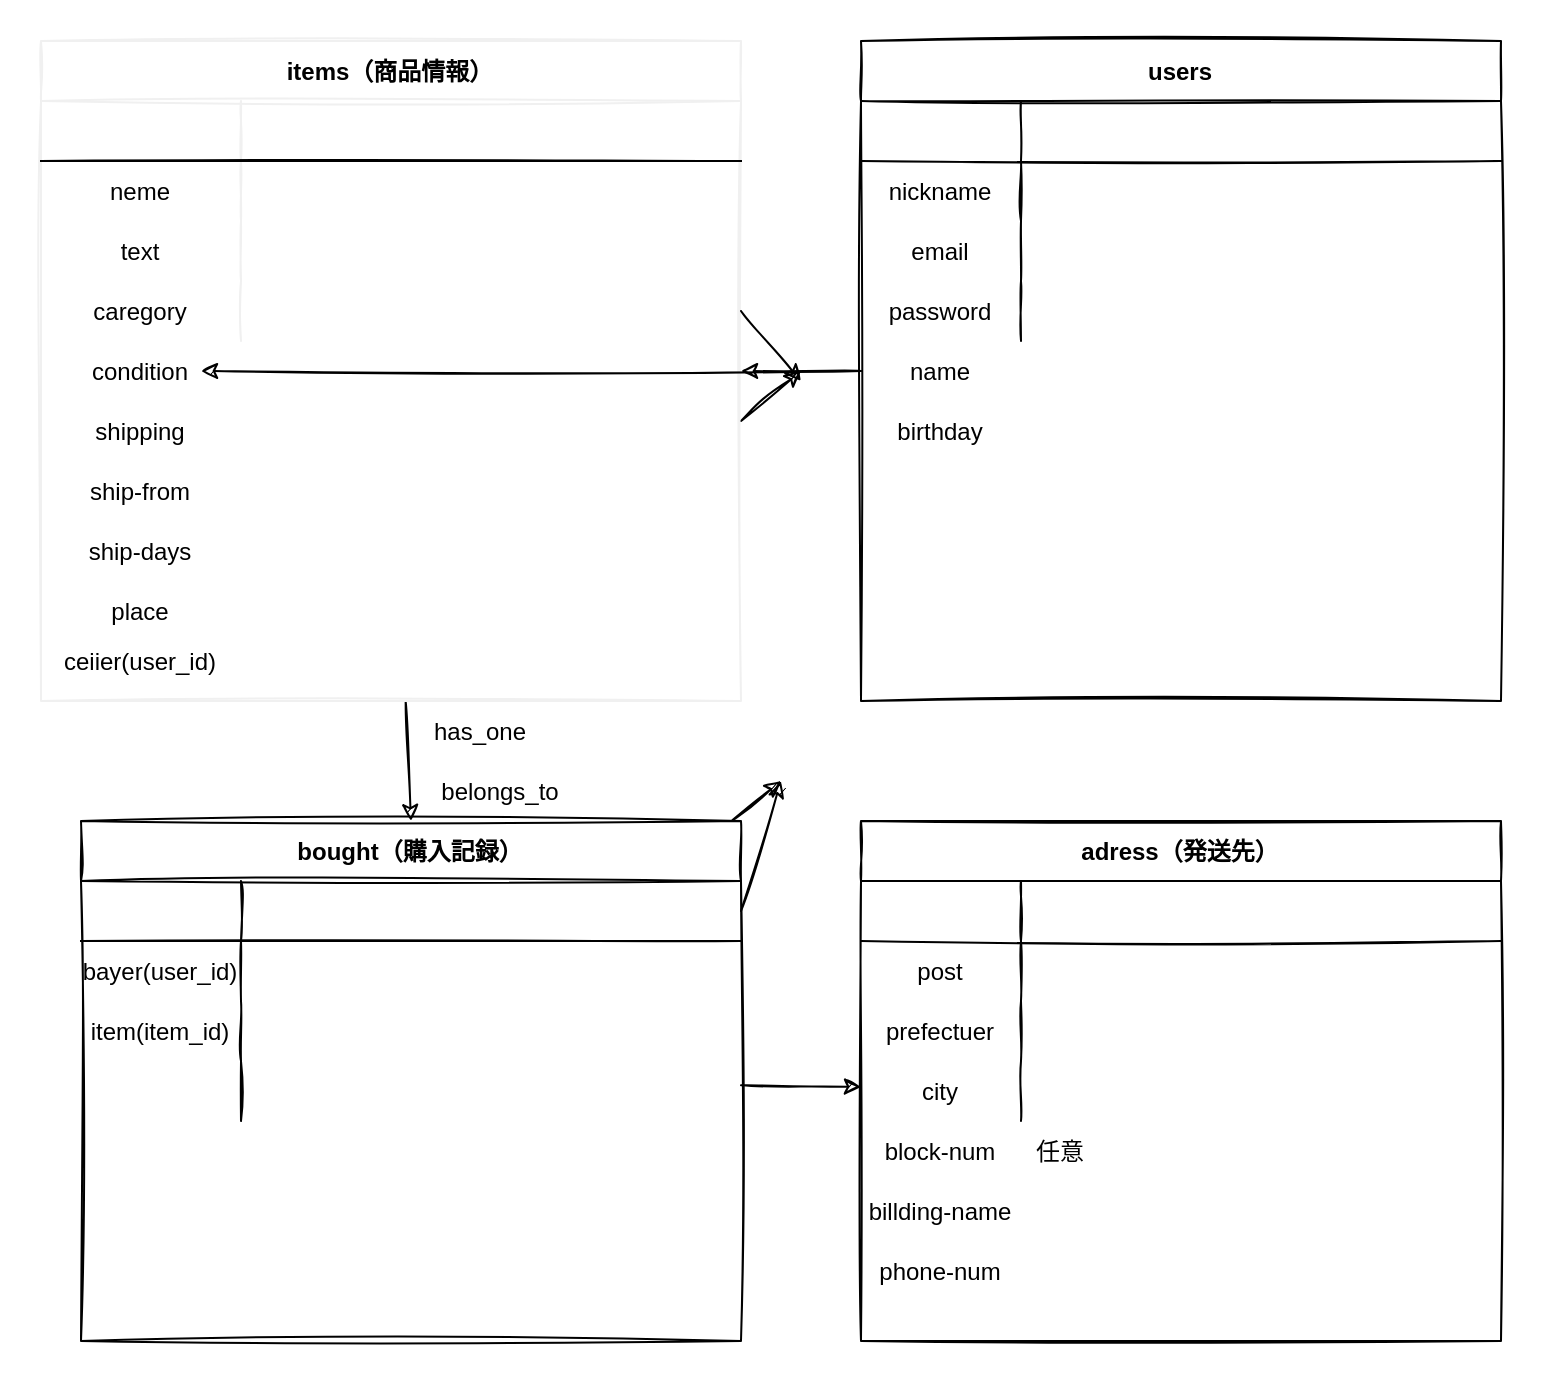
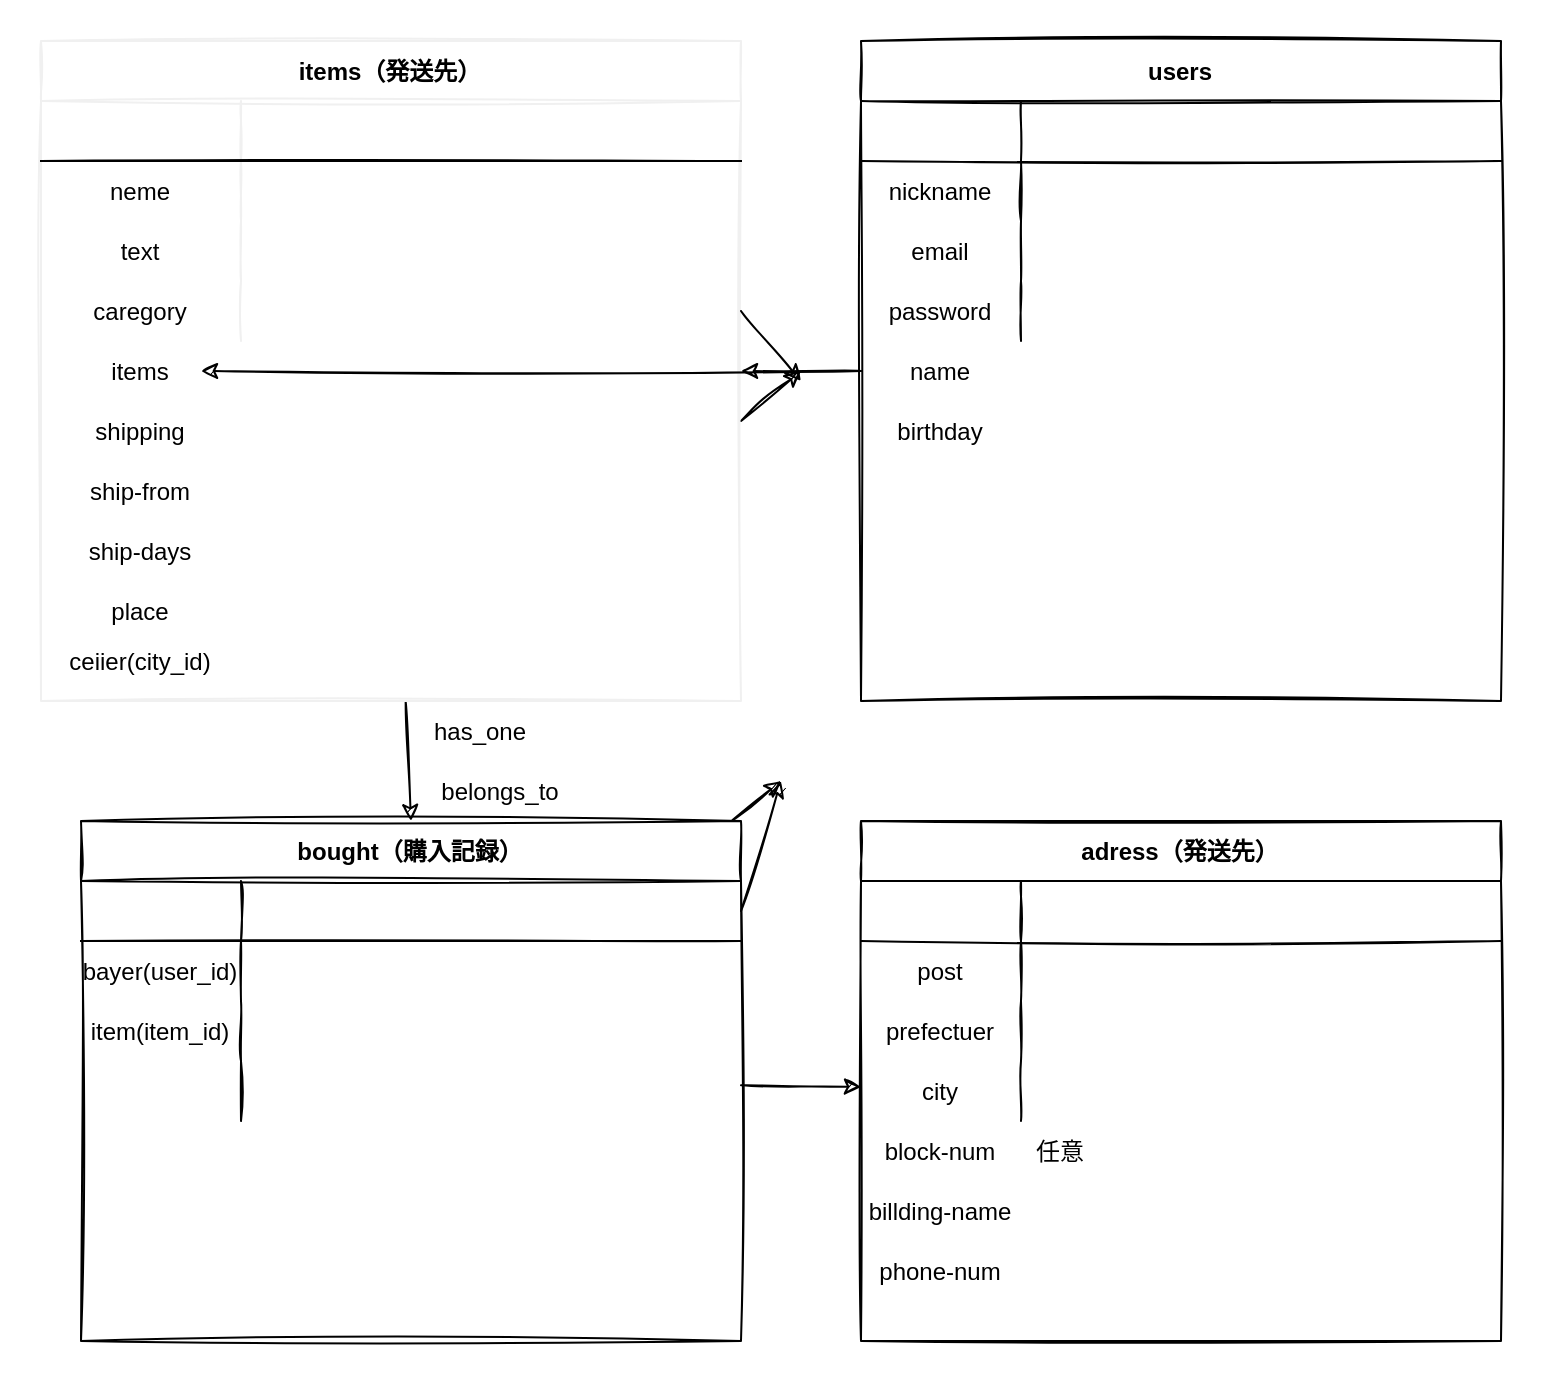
node "items（商品情報）": label "items（商品情報）" -> "items（発送先）"
node "condition": label "condition" -> "items"
node "ceiier(user_id)": label "ceiier(user_id)" -> "ceiier(city_id)"
